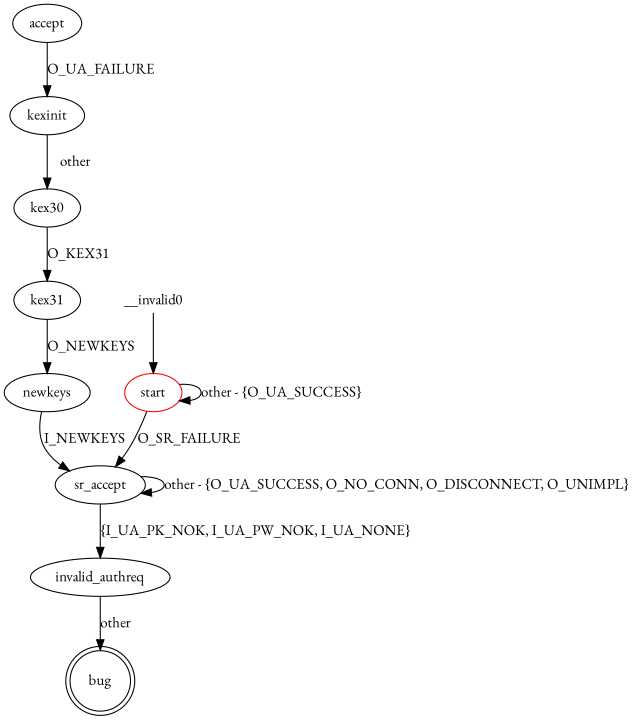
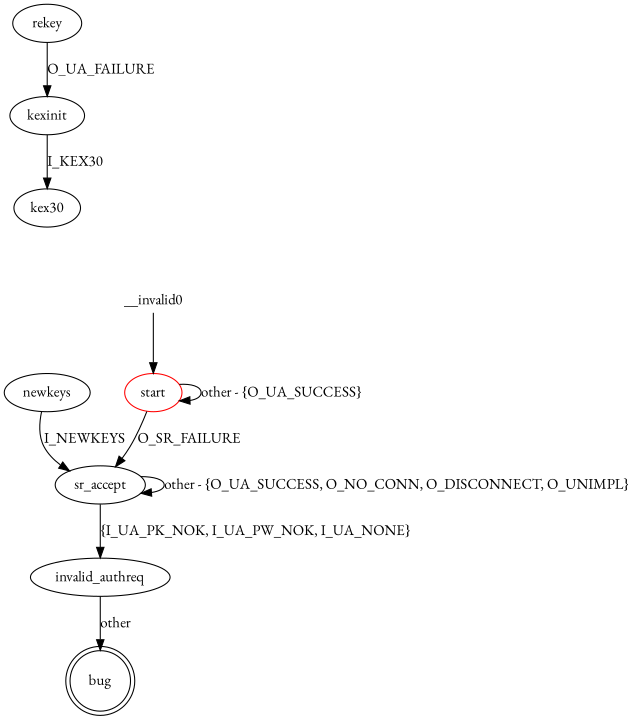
node "accept": label "accept" -> "rekey"
edge "kexinit" -> "kex30": label "other" -> "I_KEX30"
node "kex31": removed
